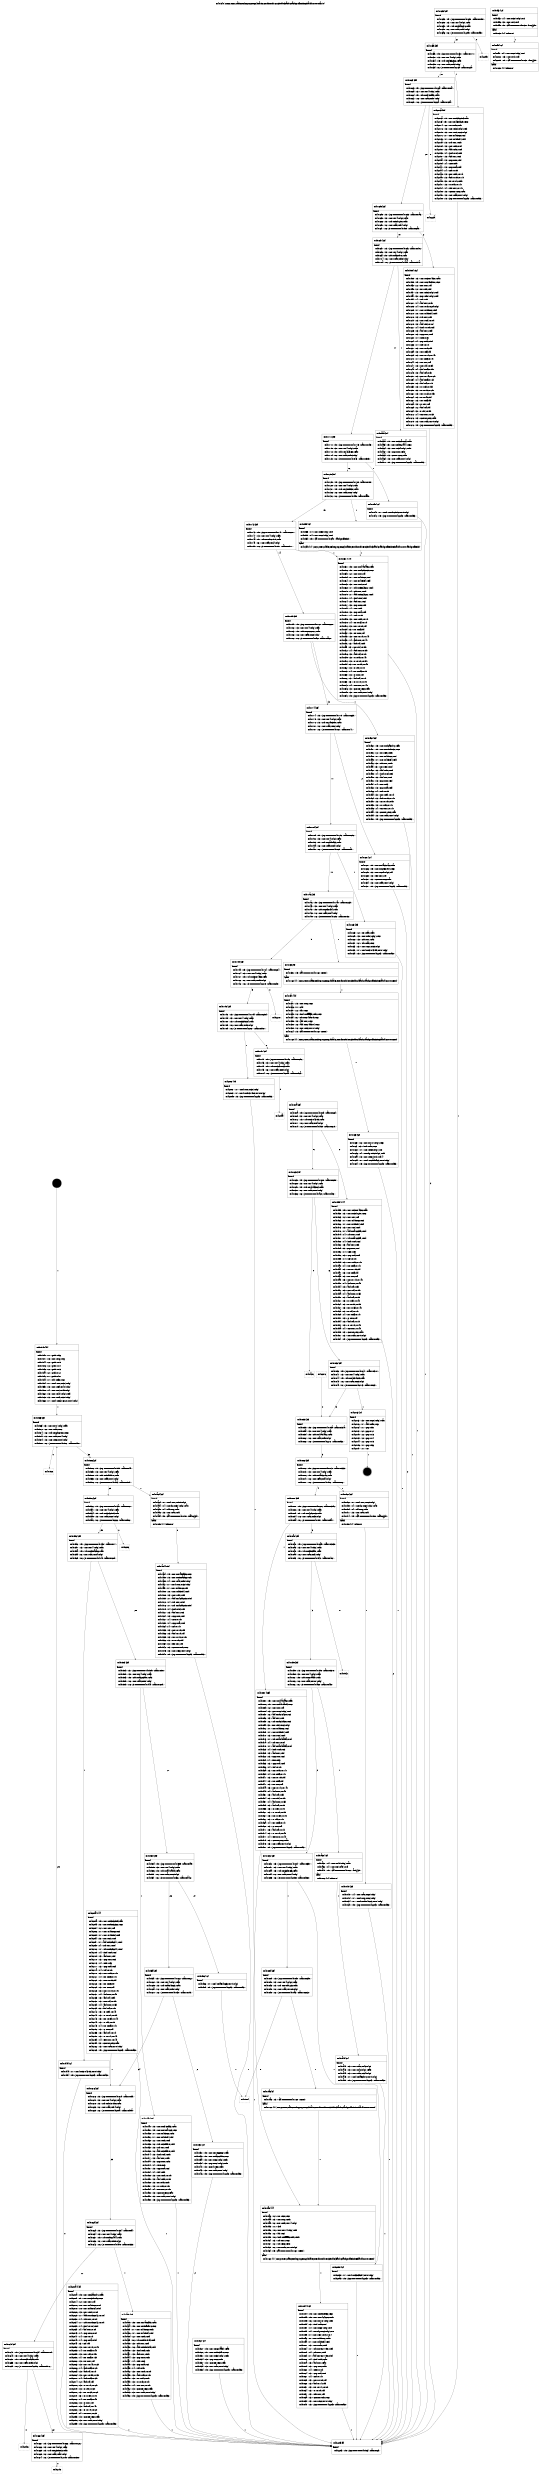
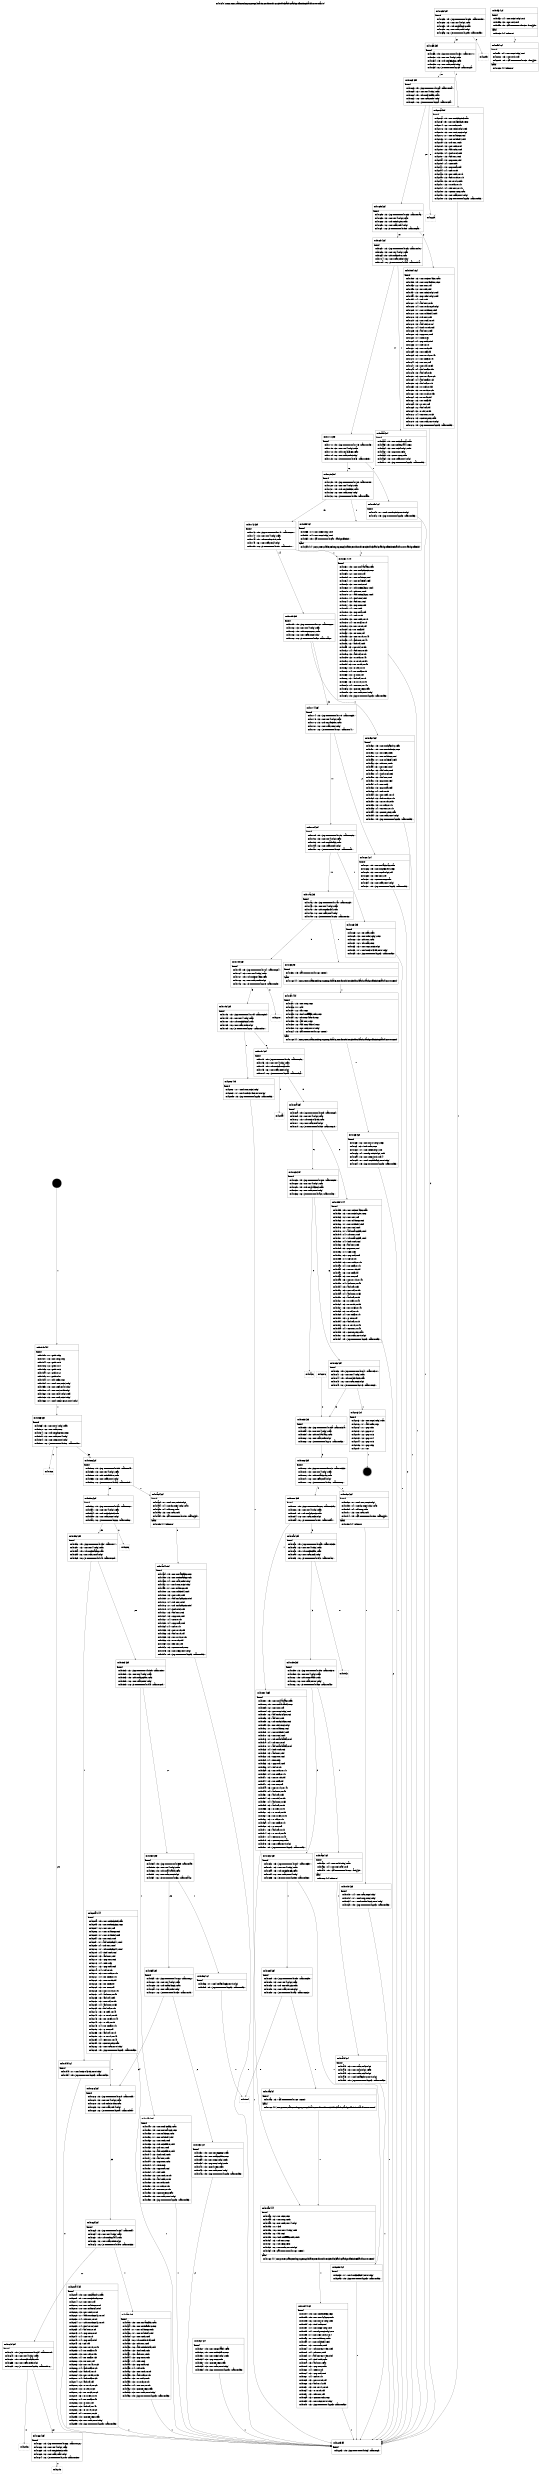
edge "0x4017f1 [25]" -> "0x40180a [25]": added, label "8"
edge "0x4015e4 [25]" -> "0x401f86 [12]": label " 27" -> " 1"
